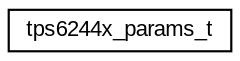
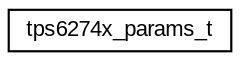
node "tps6244x_params_t": label "tps6244x_params_t" -> "tps6274x_params_t"
